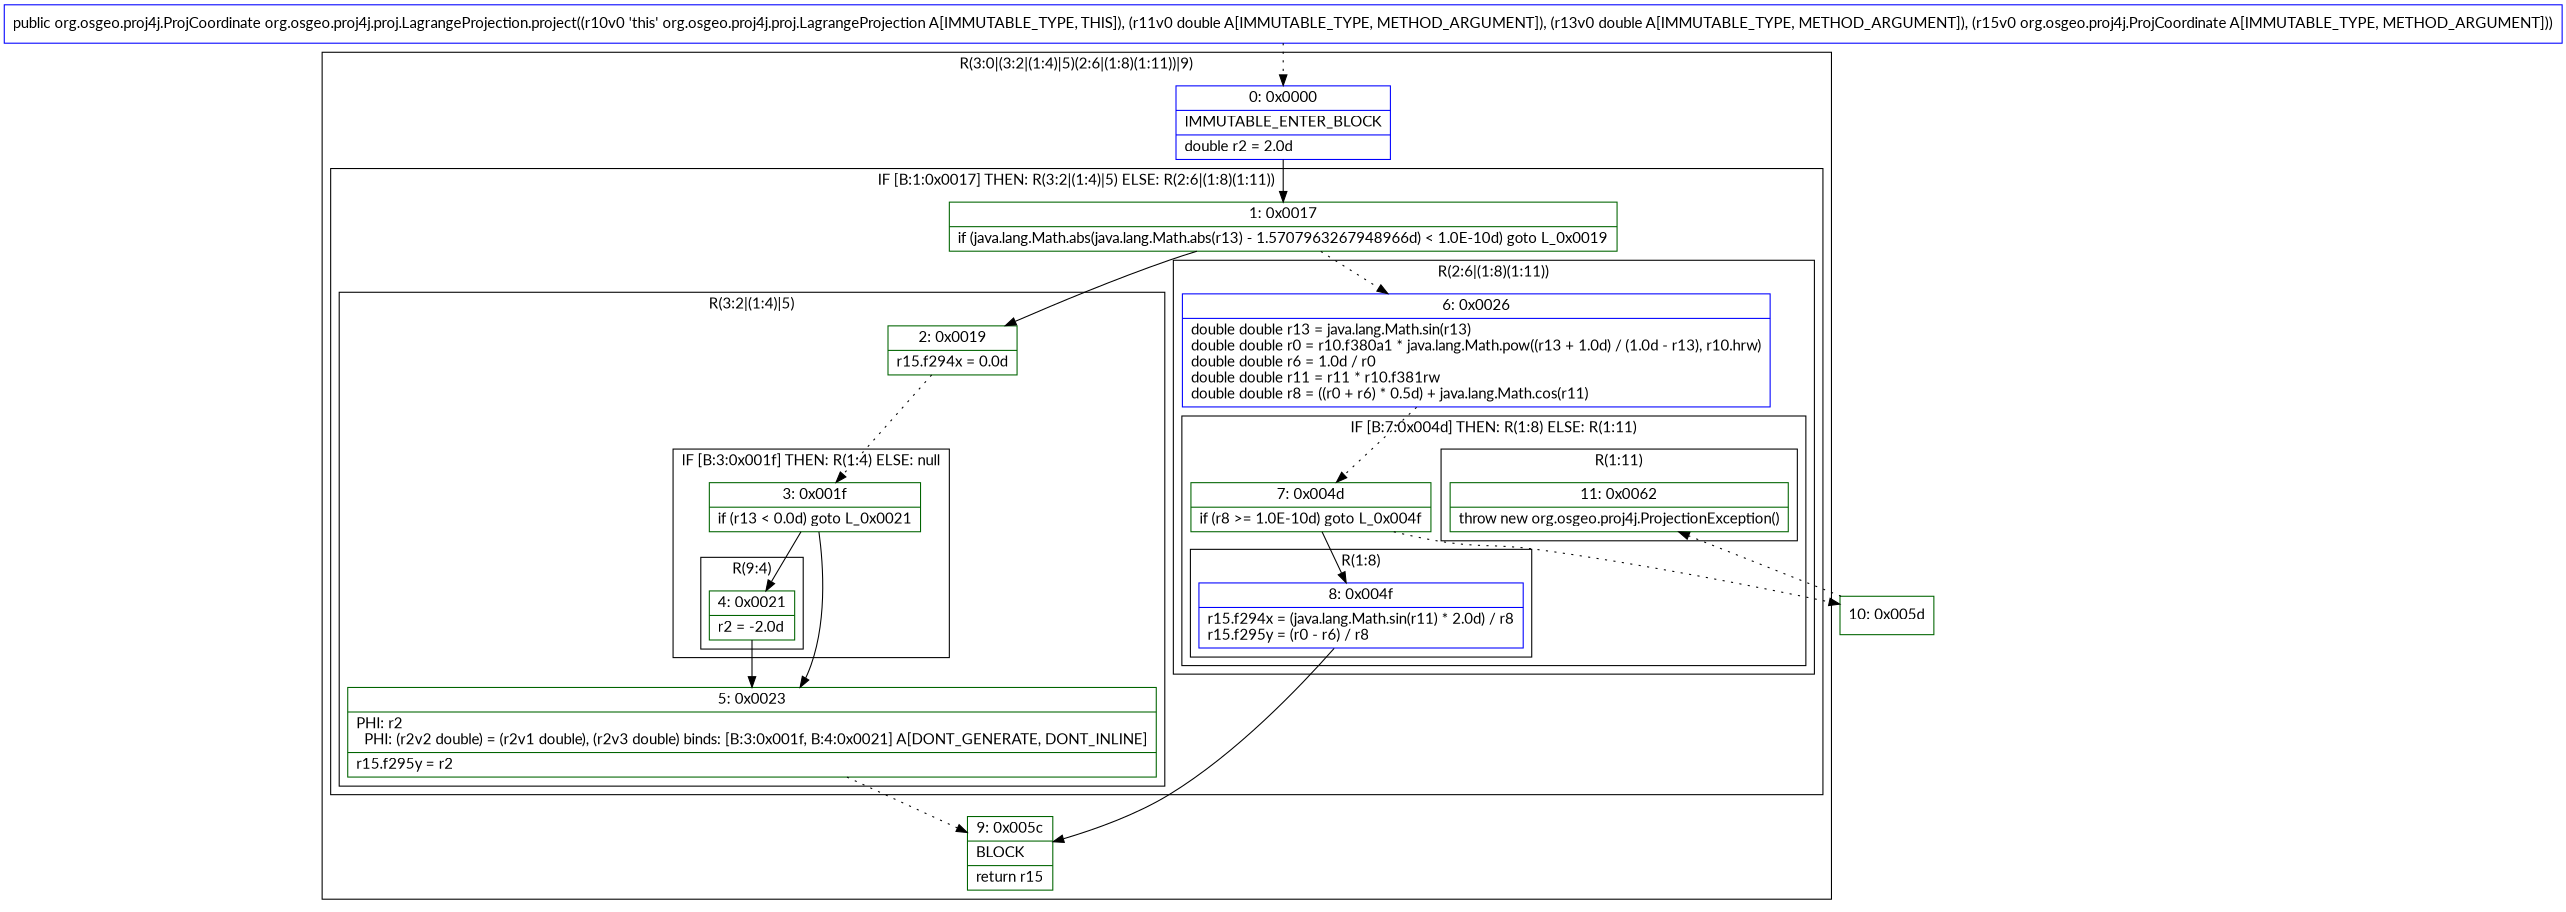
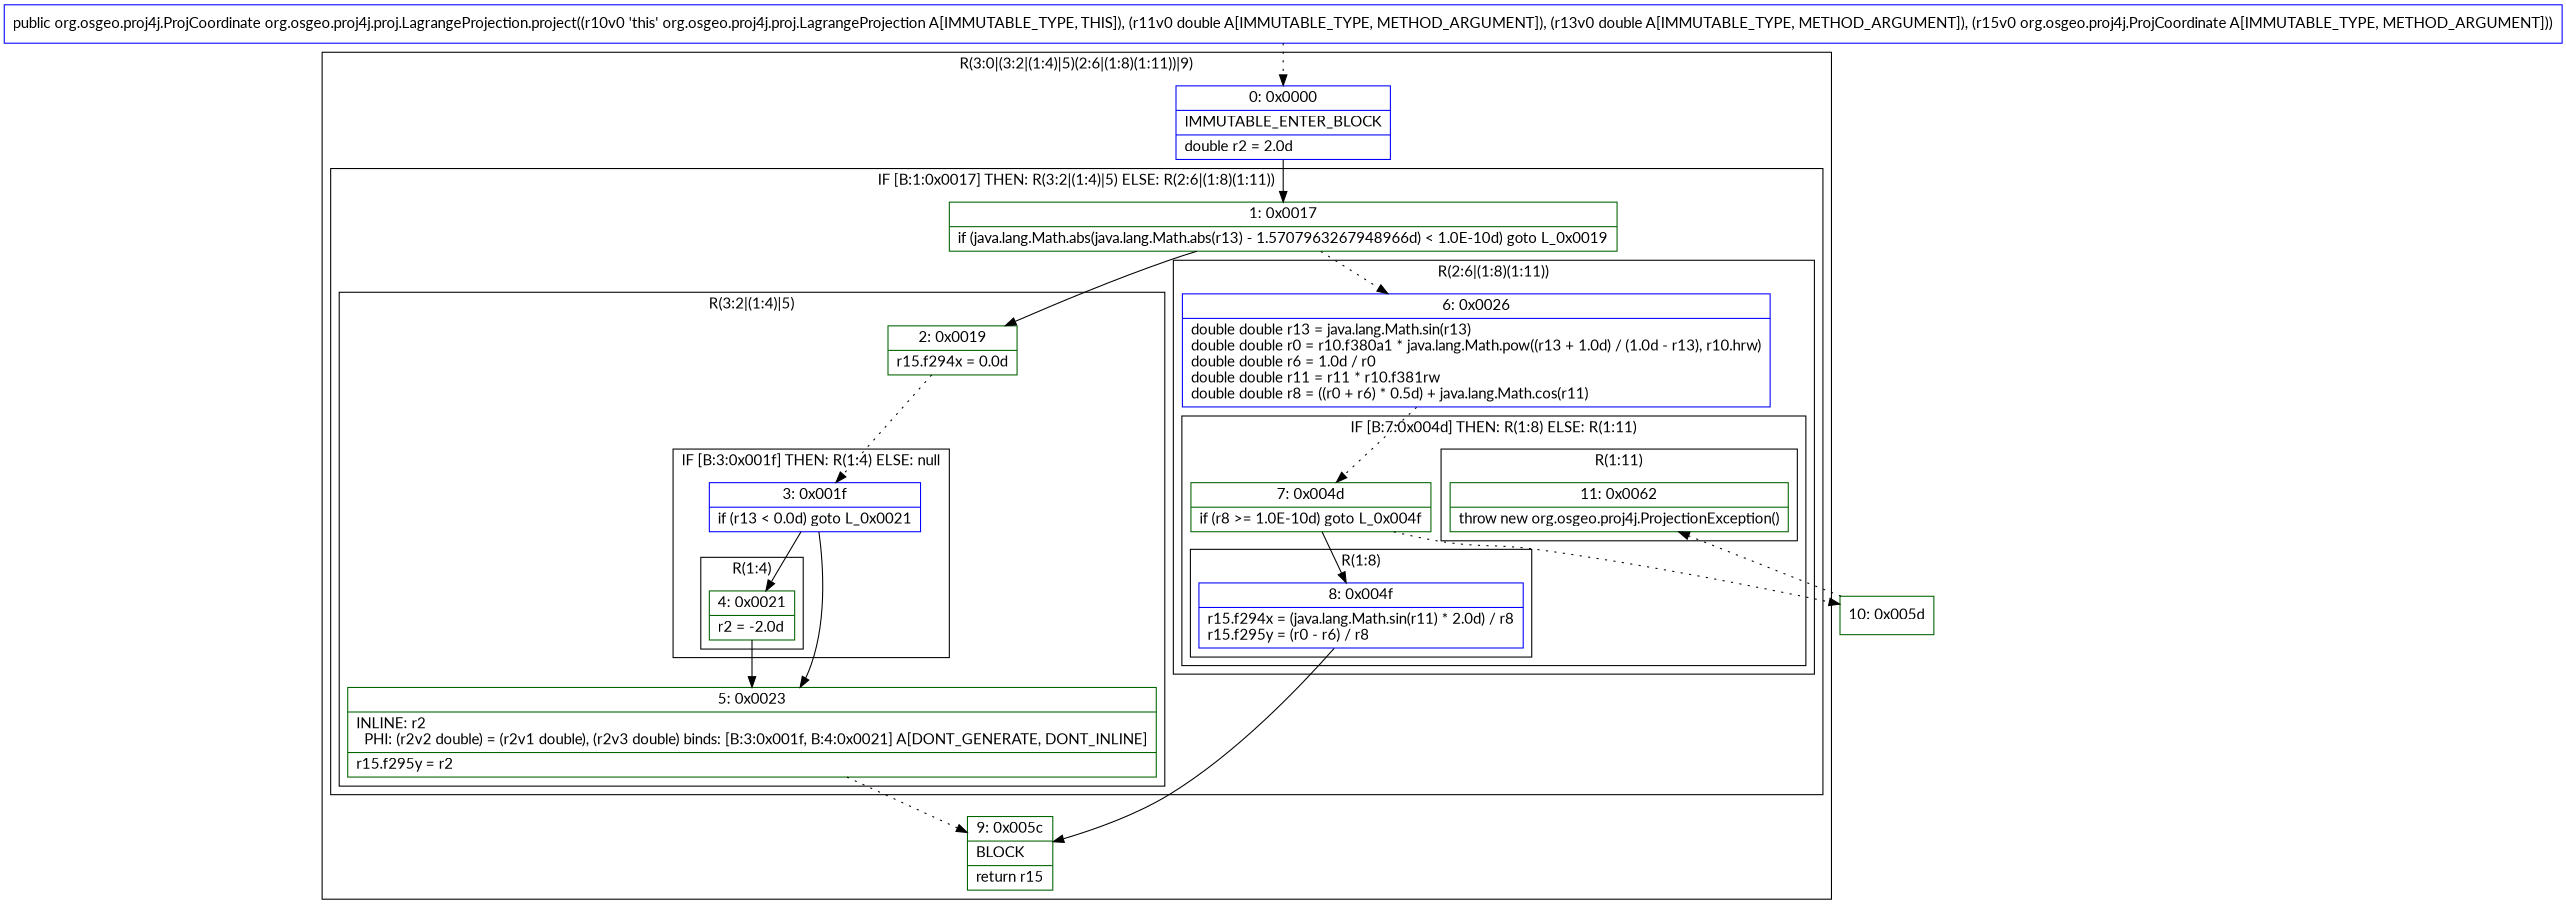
node "3: 0x001f": color darkgreen -> blue
cluster "R(9:4)": label "R(9:4)" -> "R(1:4)"
node "5: 0x0023": text "PHI: r2" -> "INLINE: r2"
